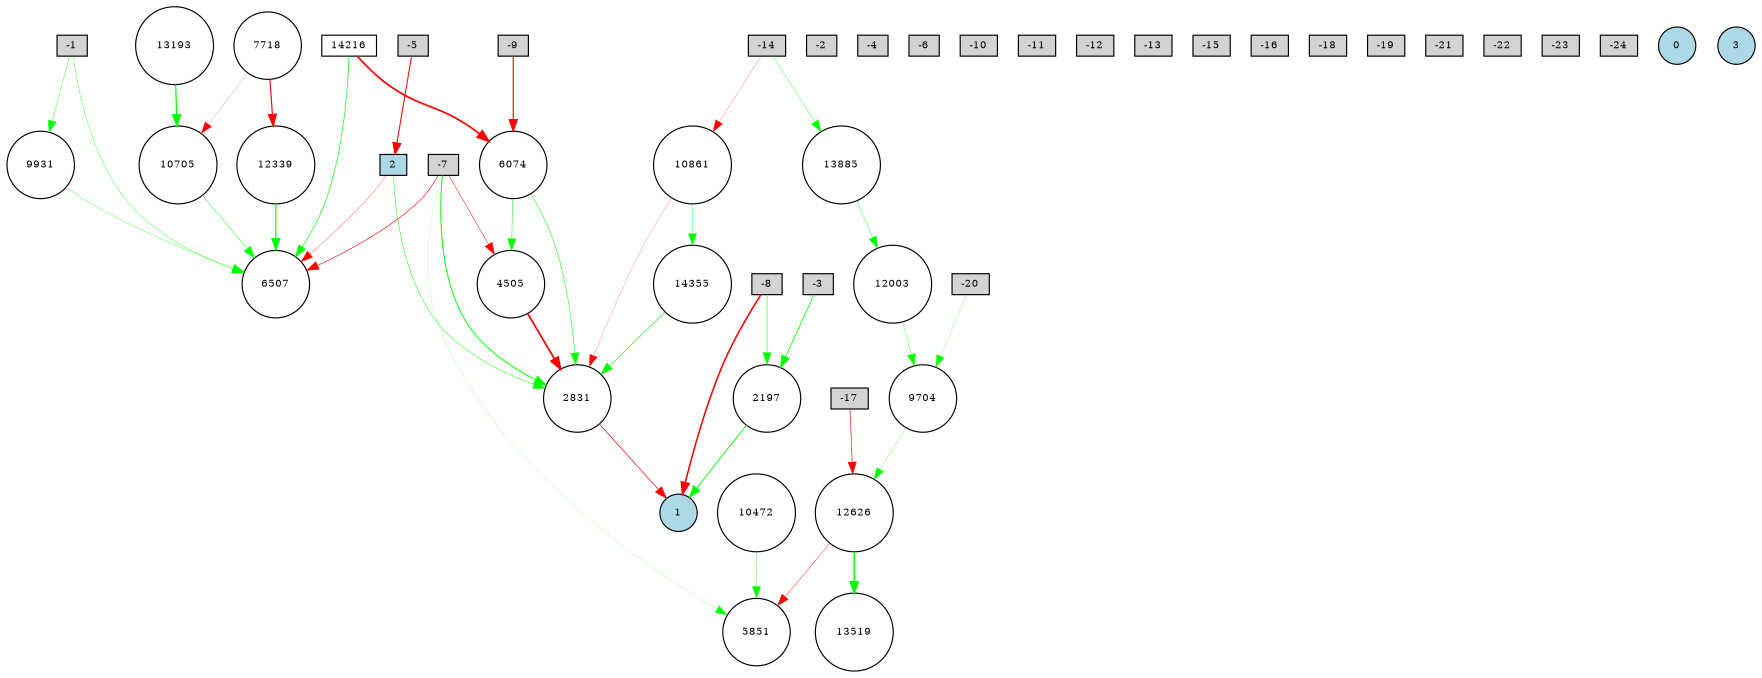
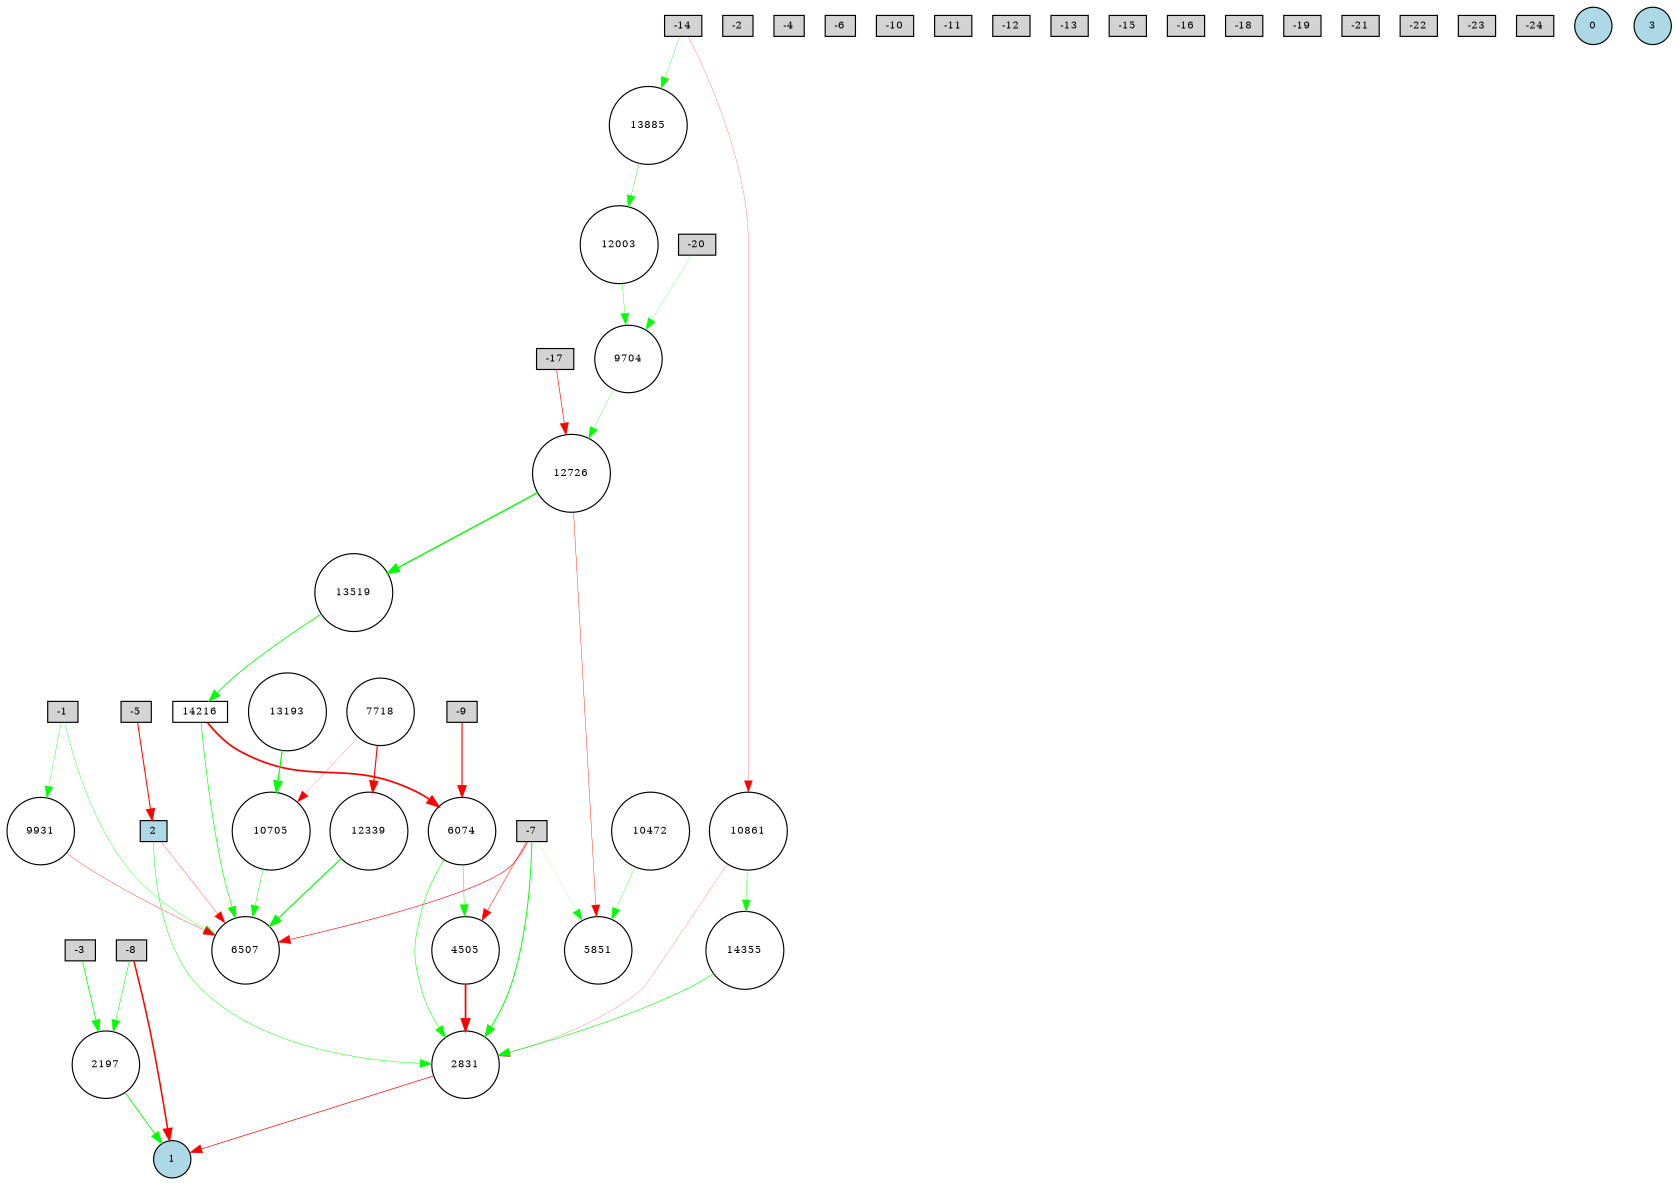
edge "9931" -> "6507": color green -> red
node "12626": label "12626" -> "12726"
edge "13519" -> "14216": added
